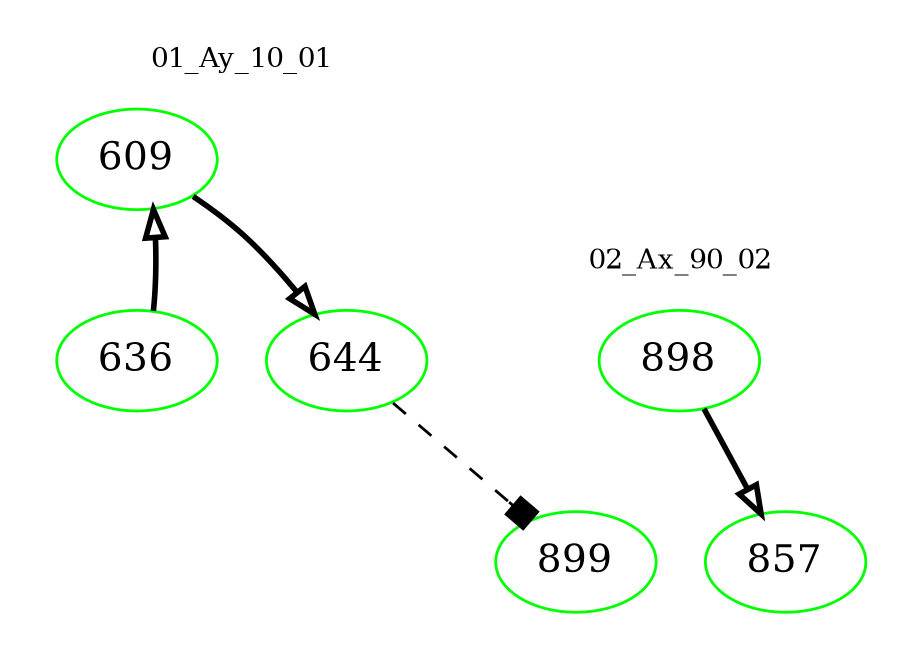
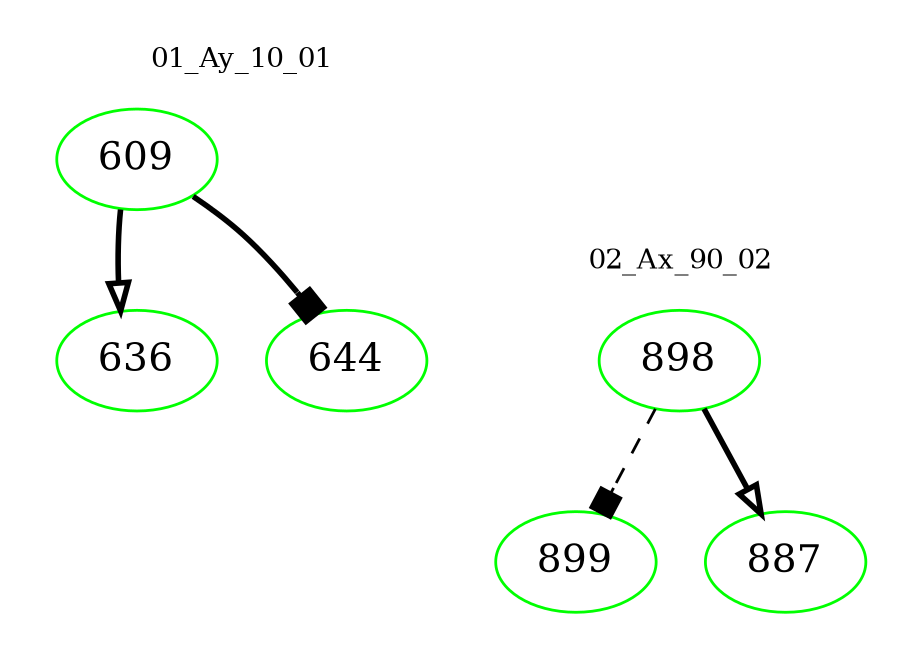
edge "609" -> "644": arrowhead onormal -> box
edge "636" -> "609": reversed
edge "644" -> "899": now "898" -> "899"
node "857": label "857" -> "887"
